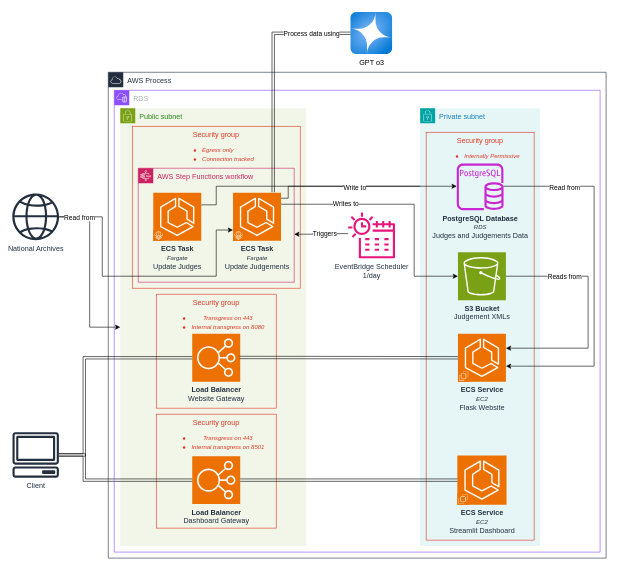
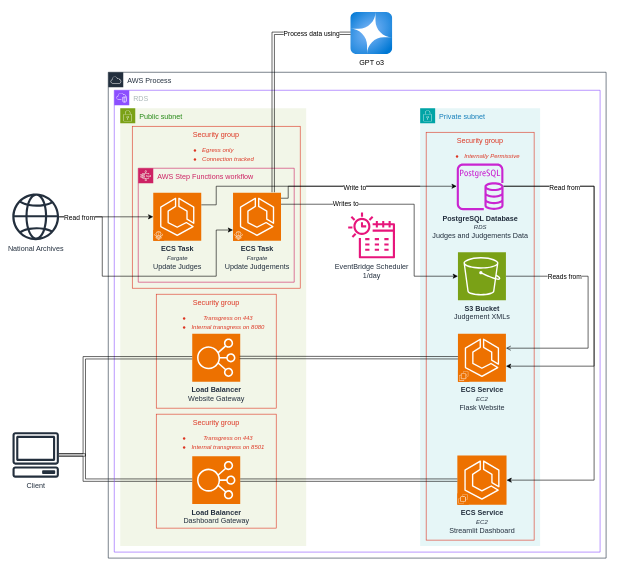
edge "EventBridge Scheduler 1/day" -> "AWS Step Functions workflow": removed, label "Triggers"
edge "National Archives" -> "Public subnet": now "National Archives" -> "ECS Task Fargate Update Judges"
edge "S3 Bucket Judgement XMLs" -> "ECS Service EC2 Flask Website": arrowhead classic -> open
edge "PostgreSQL Database RDS Judges and Judgements Data" -> "ECS Service EC2 Streamlit Dashboard": added
